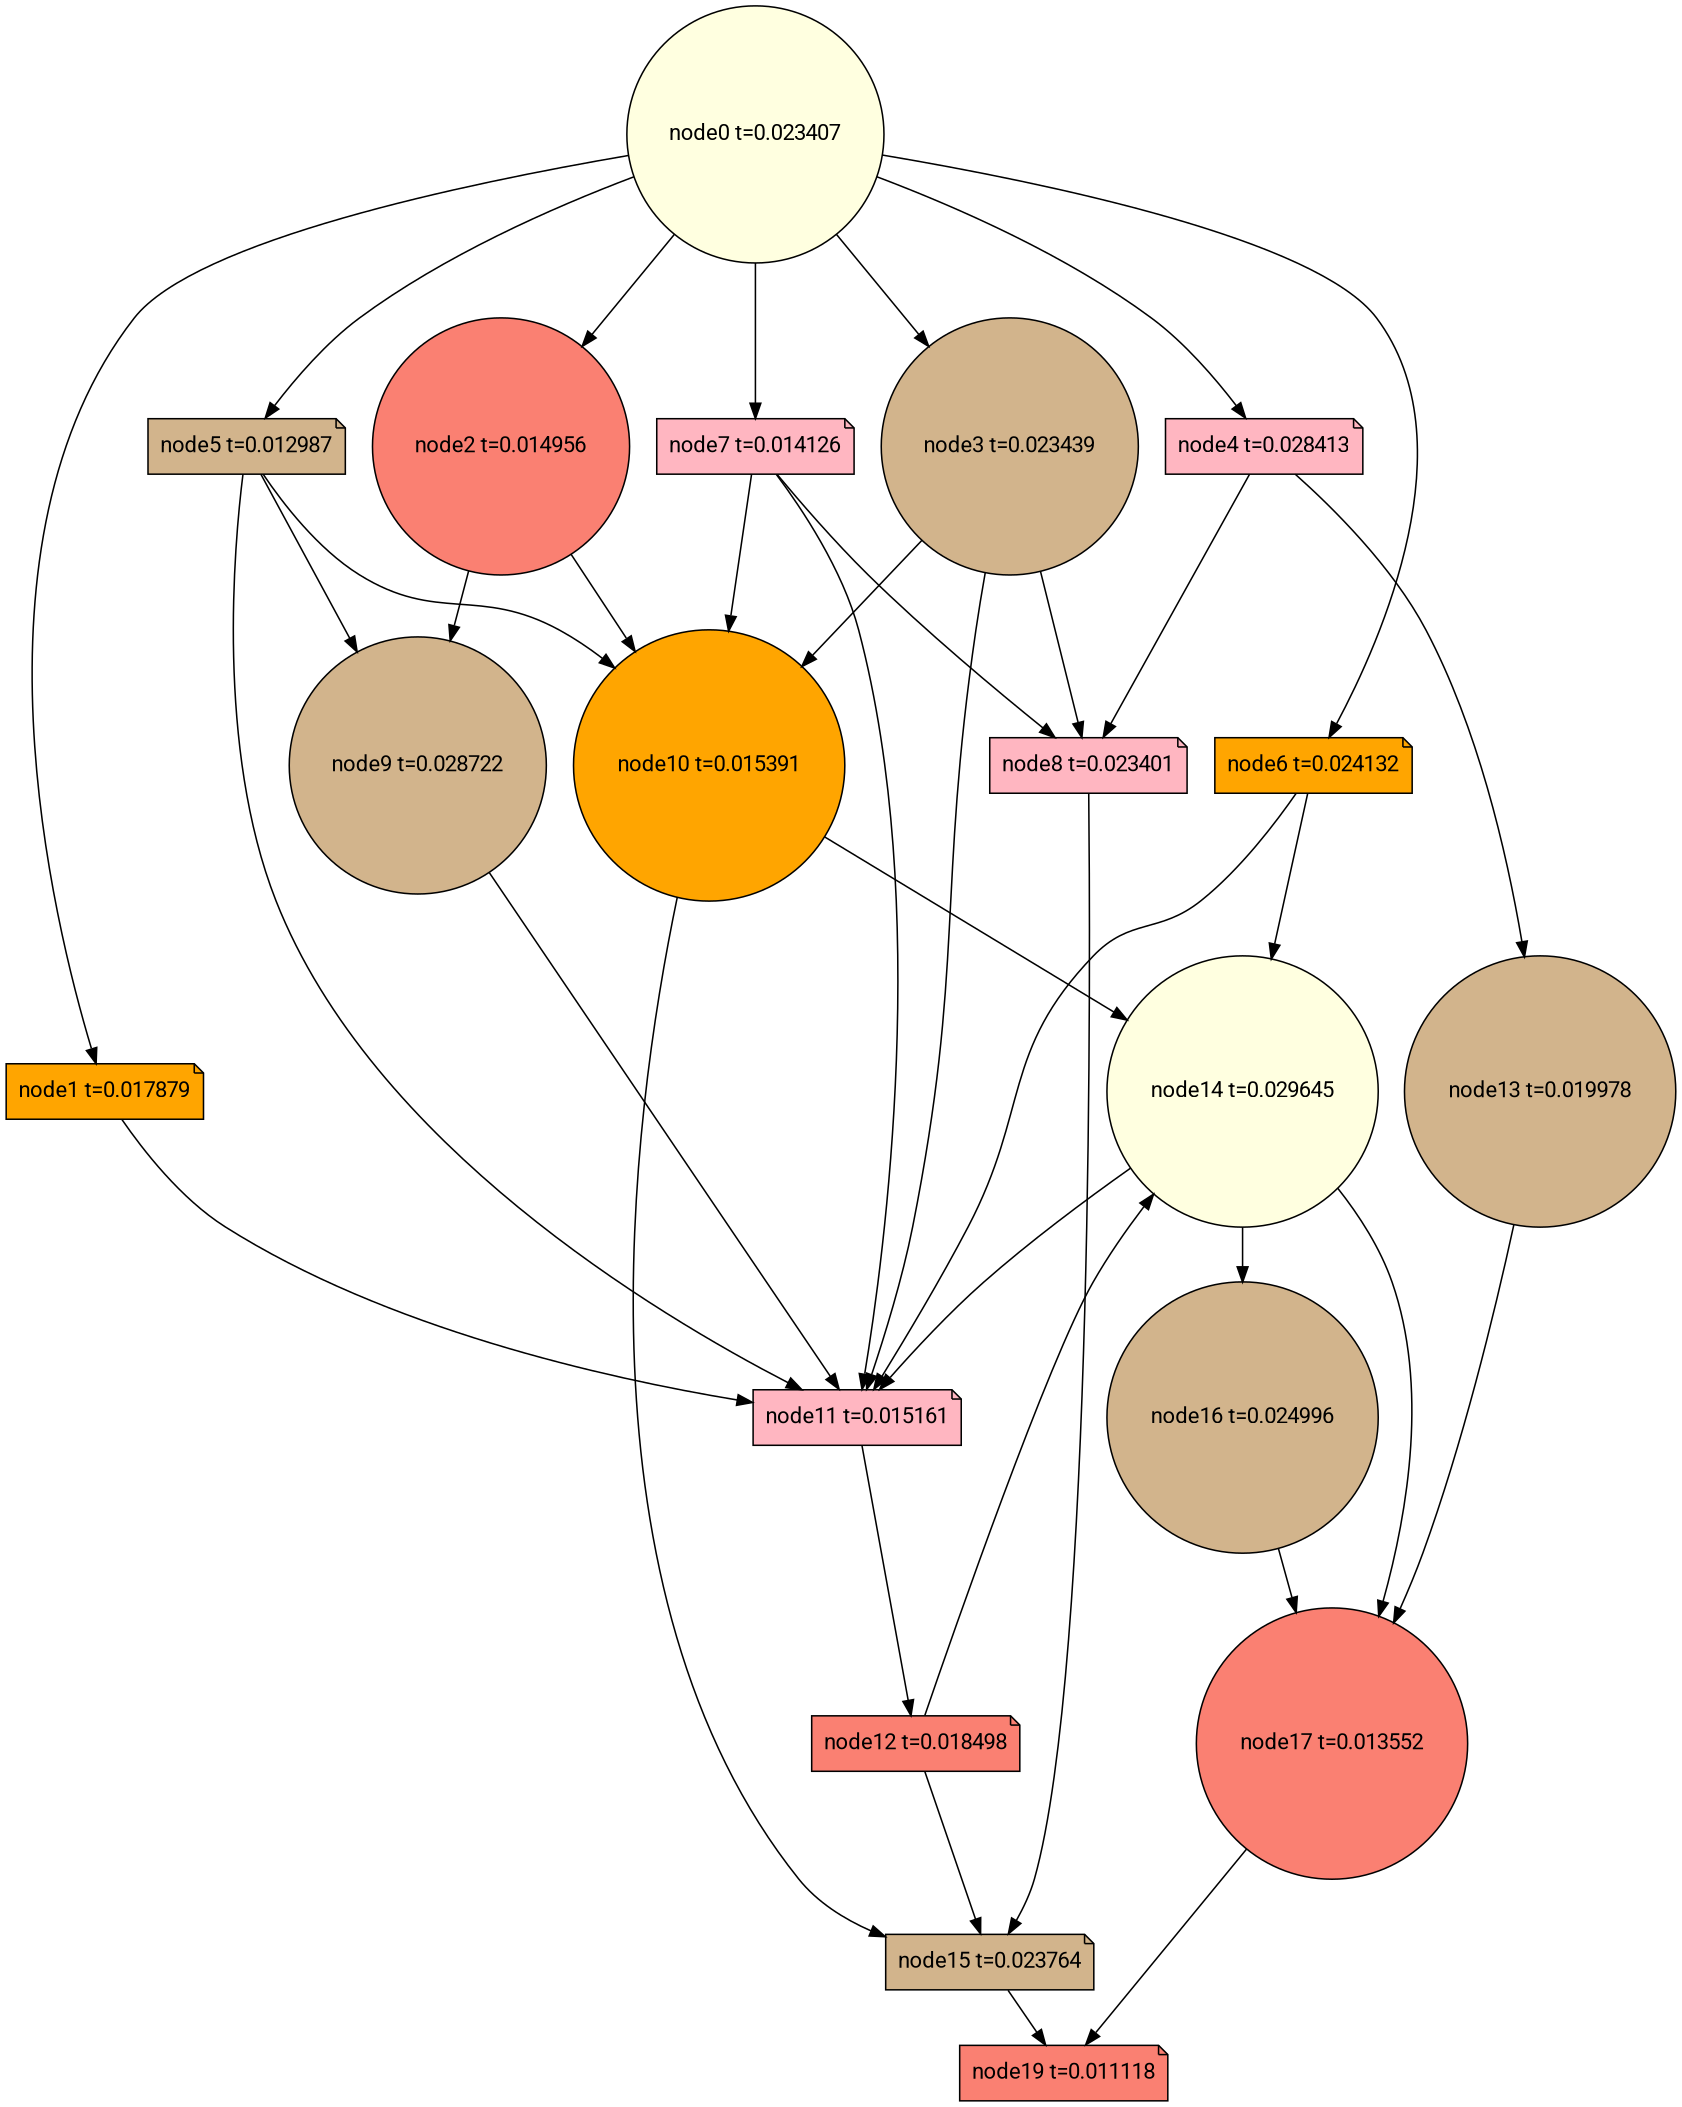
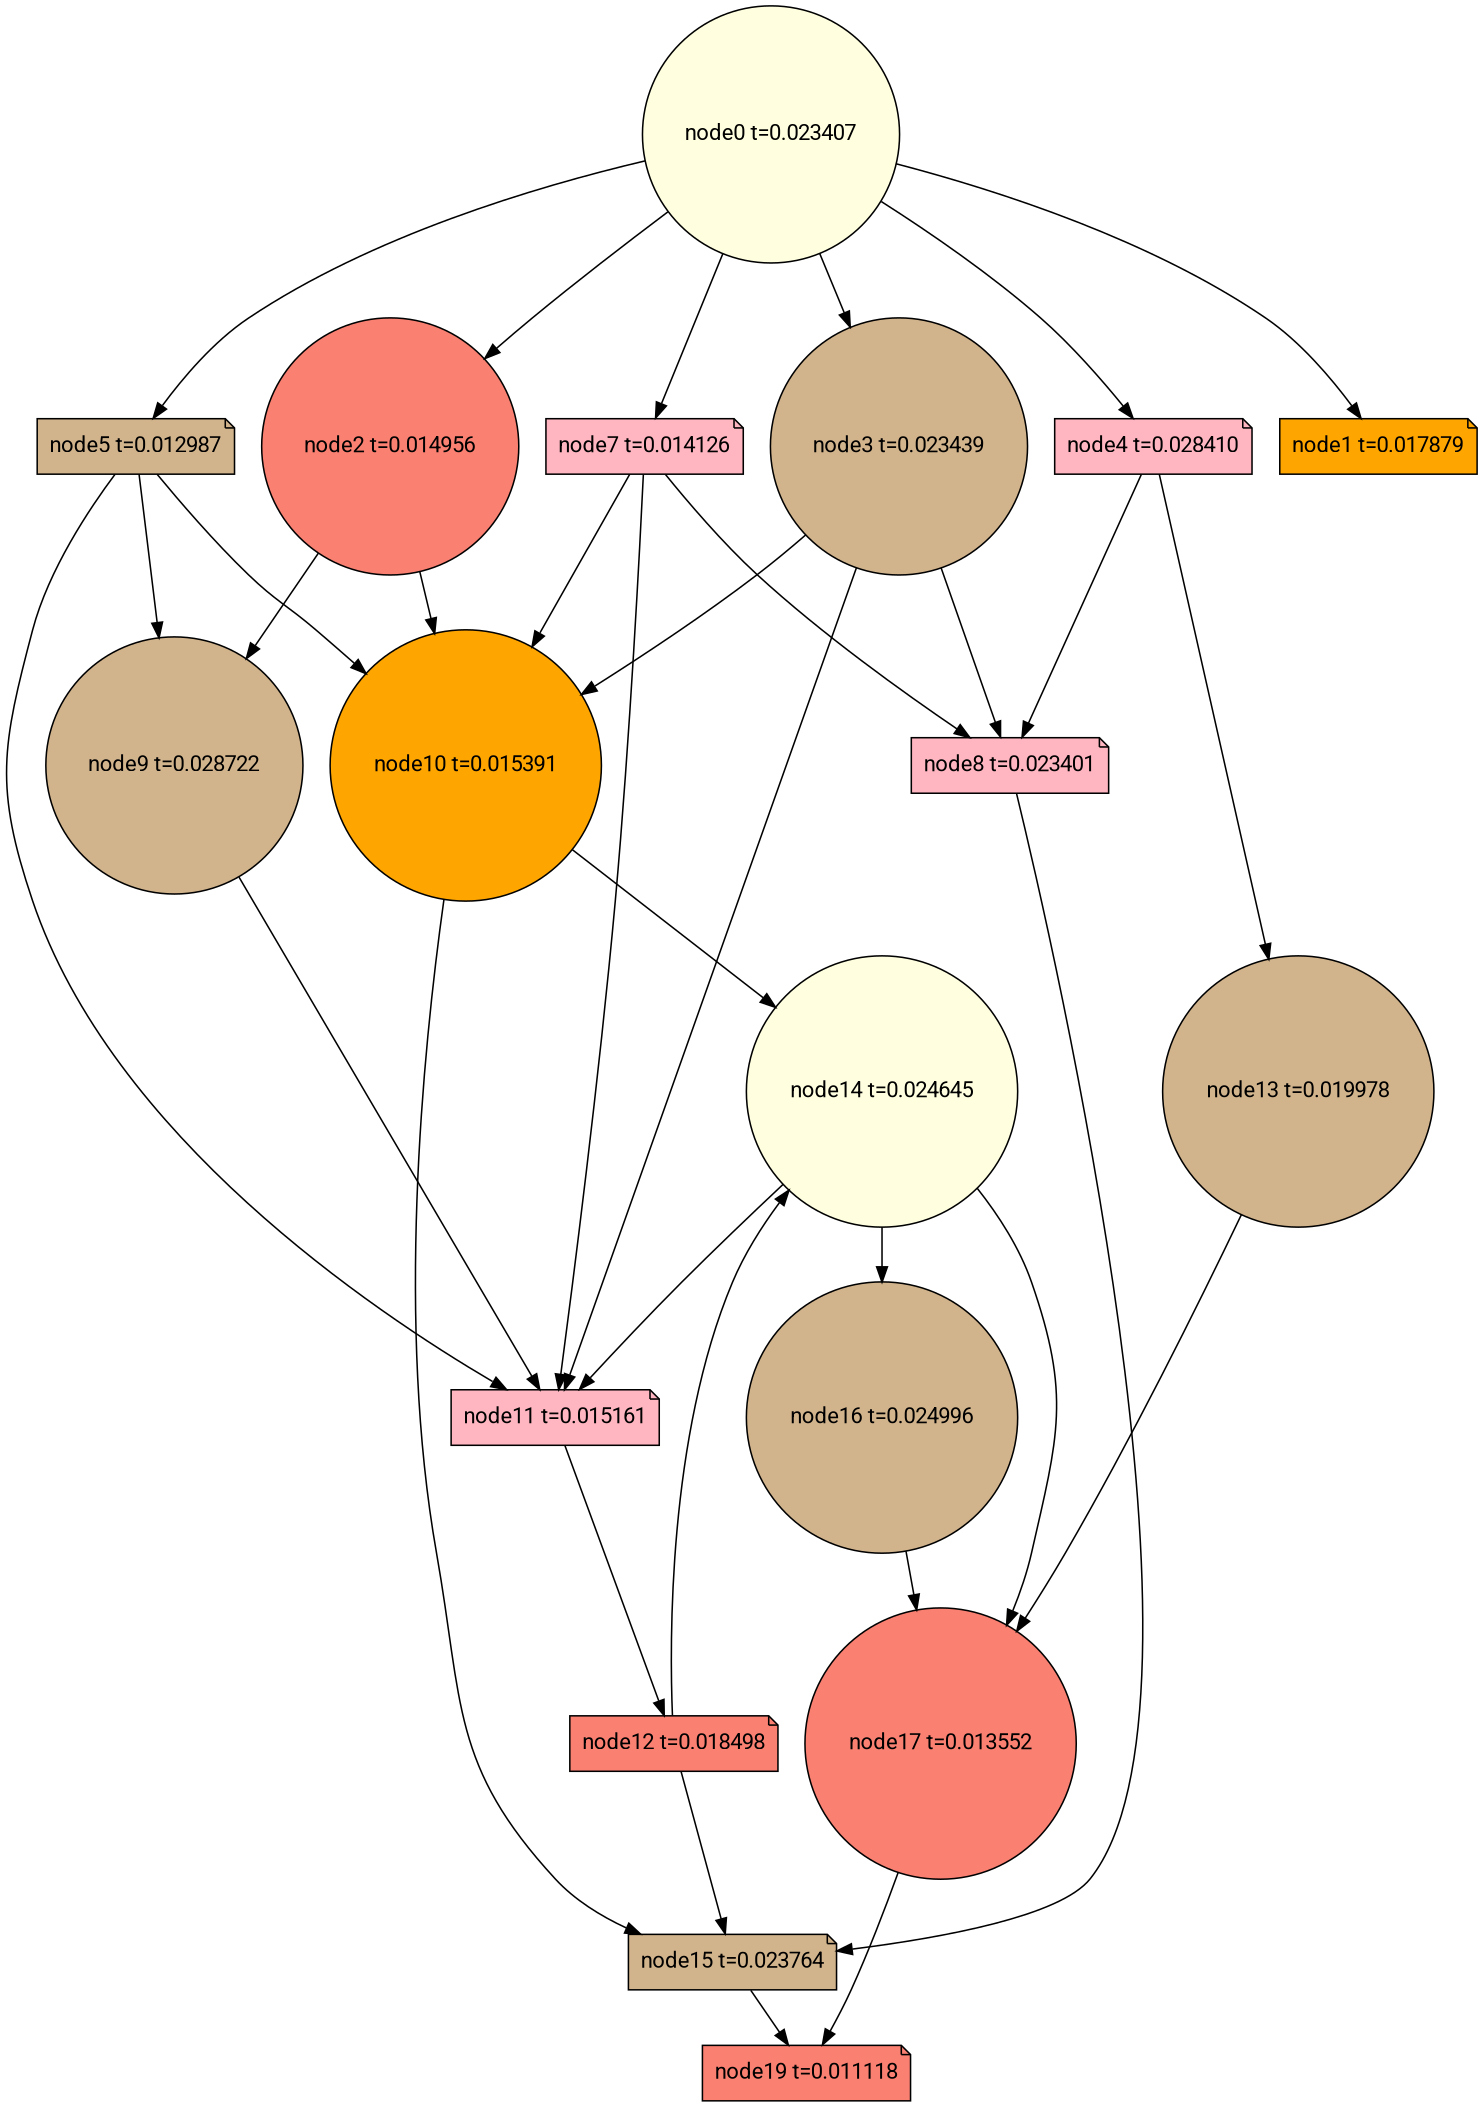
node "node4 t=0.028413": label "node4 t=0.028413" -> "node4 t=0.028410"
node "node6 t=0.024132": removed
node "node14 t=0.029645": label "node14 t=0.029645" -> "node14 t=0.024645"
edge "node1 t=0.017879" -> "node11 t=0.015161": removed
